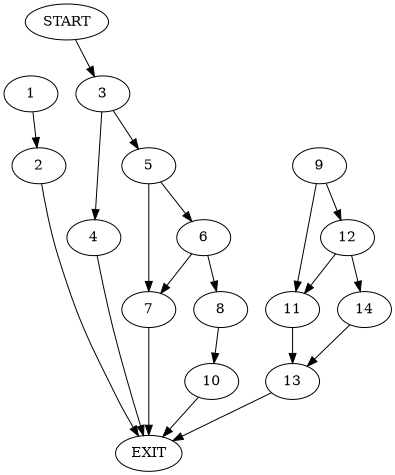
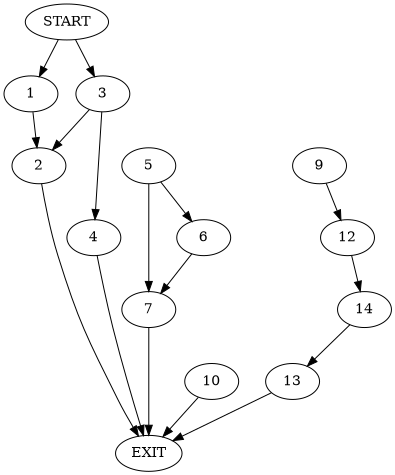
edge "START" -> "1": added
edge "3" -> "5": now "3" -> "2"
node "8": removed
node "11": removed
